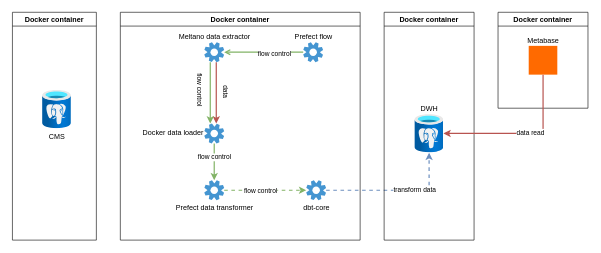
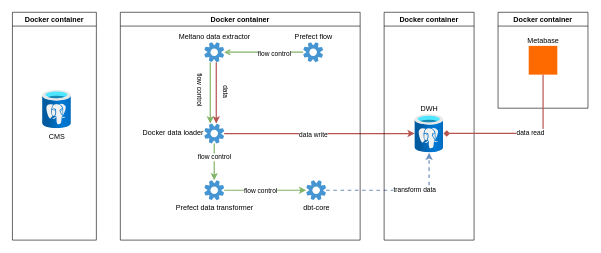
edge "Docker data loader" -> "DWH": added, label "data write"
edge "Metabase" -> "DWH": arrowhead classic -> diamond
edge "Prefect data transformer" -> "dbt-core": style dashed -> solid
